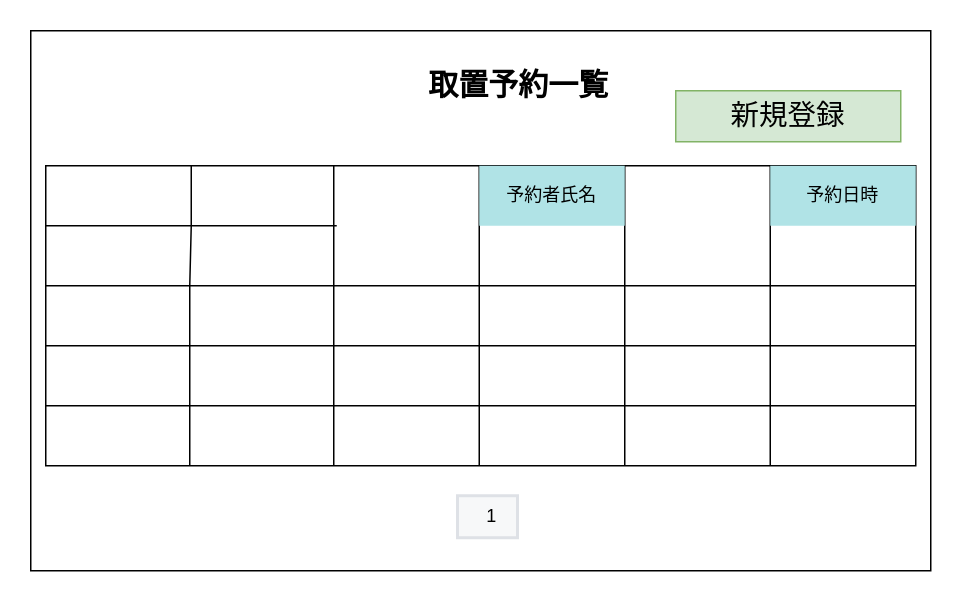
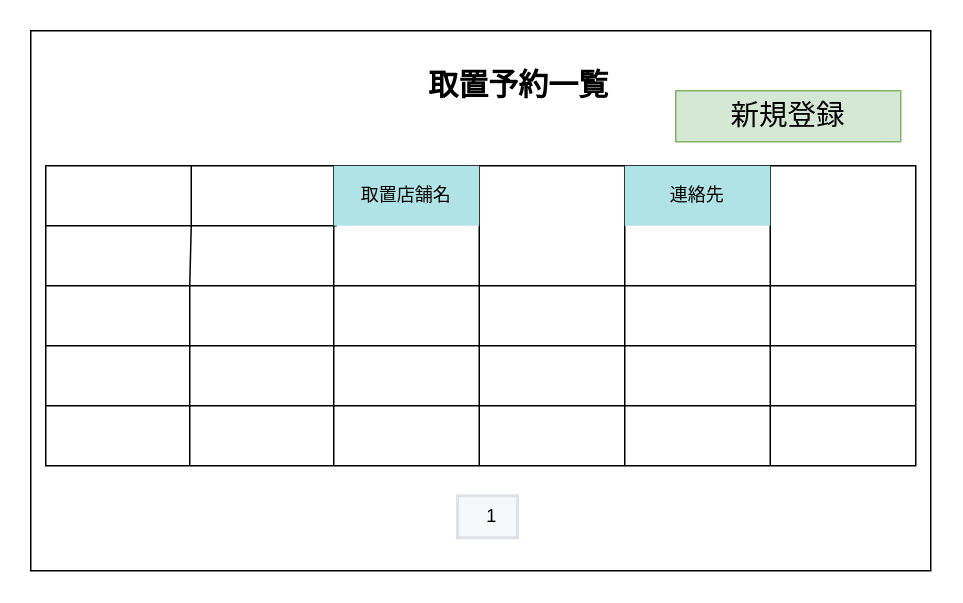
node "取置店舗名": added
node "予約者氏名": removed
node "連絡先": added
node "予約日時": removed
